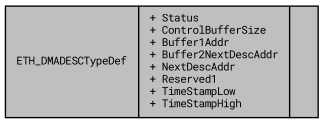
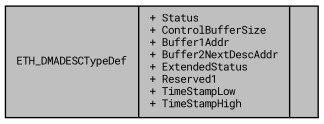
node "ETH_DMADESCTypeDef": text "+ NextDescAddr" -> "+ ExtendedStatus"
